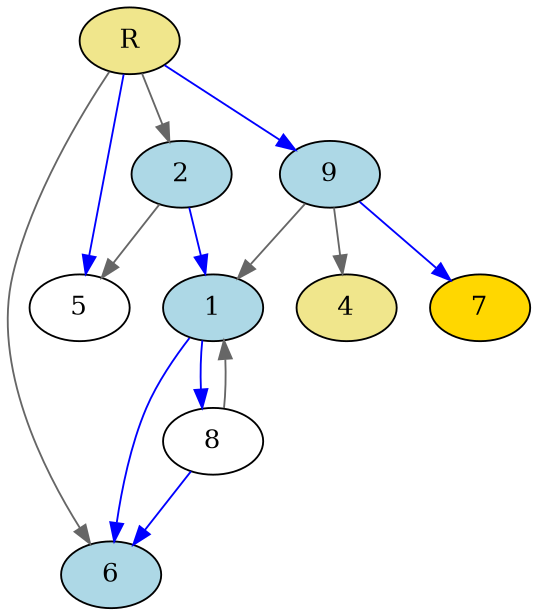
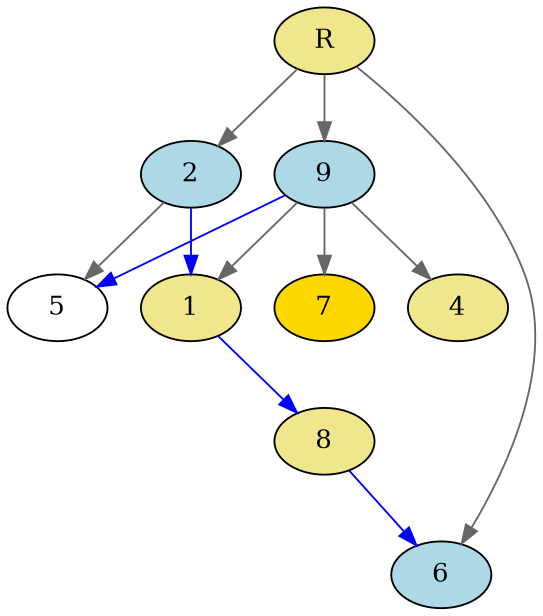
edge "R" -> "9": color blue -> gray40
edge "R" -> "5": now "9" -> "5"
edge "9" -> "7": color blue -> gray40
node "1": fillcolor lightblue -> khaki
edge "8" -> "1": removed
edge "1" -> "6": removed
node "8": fillcolor white -> khaki
